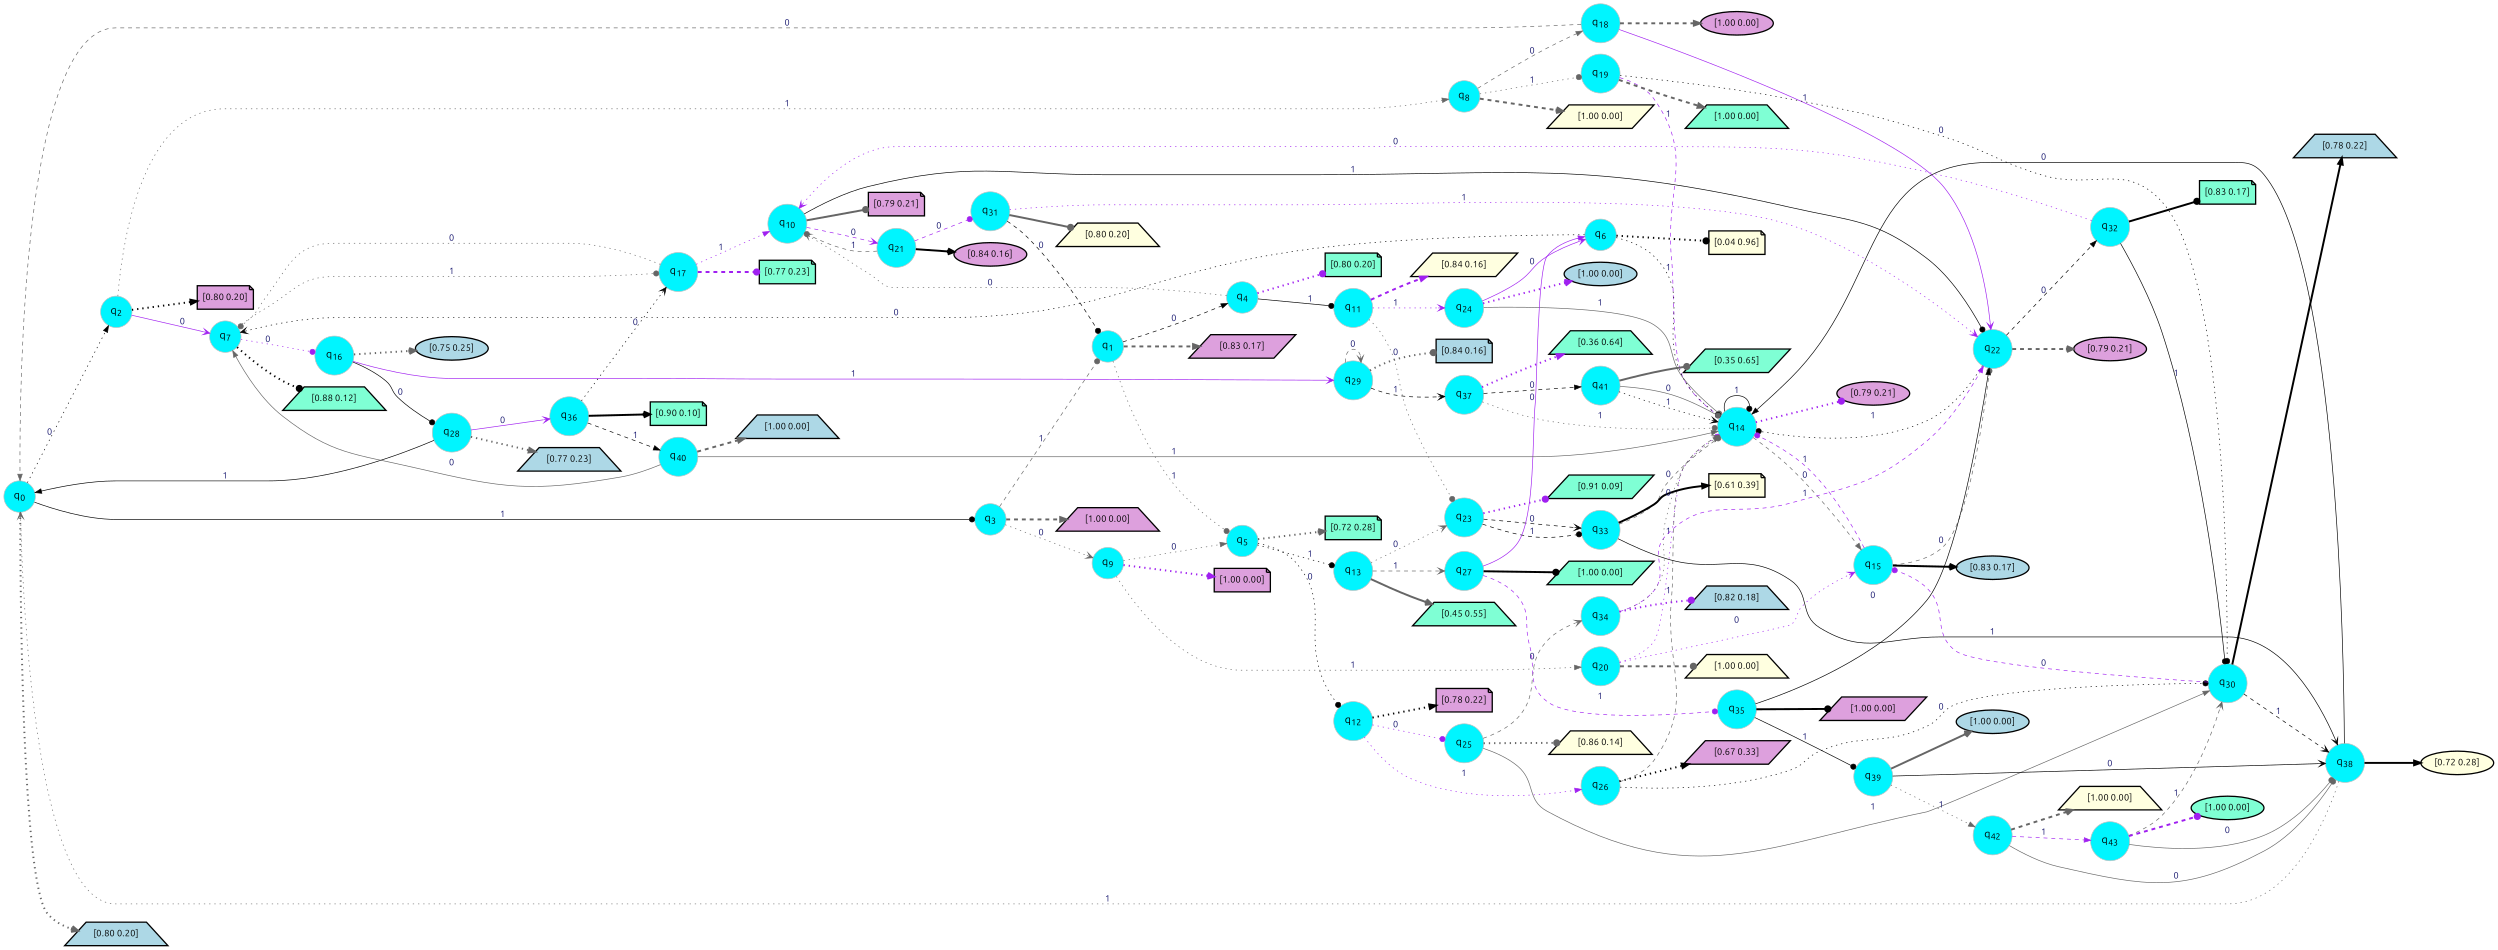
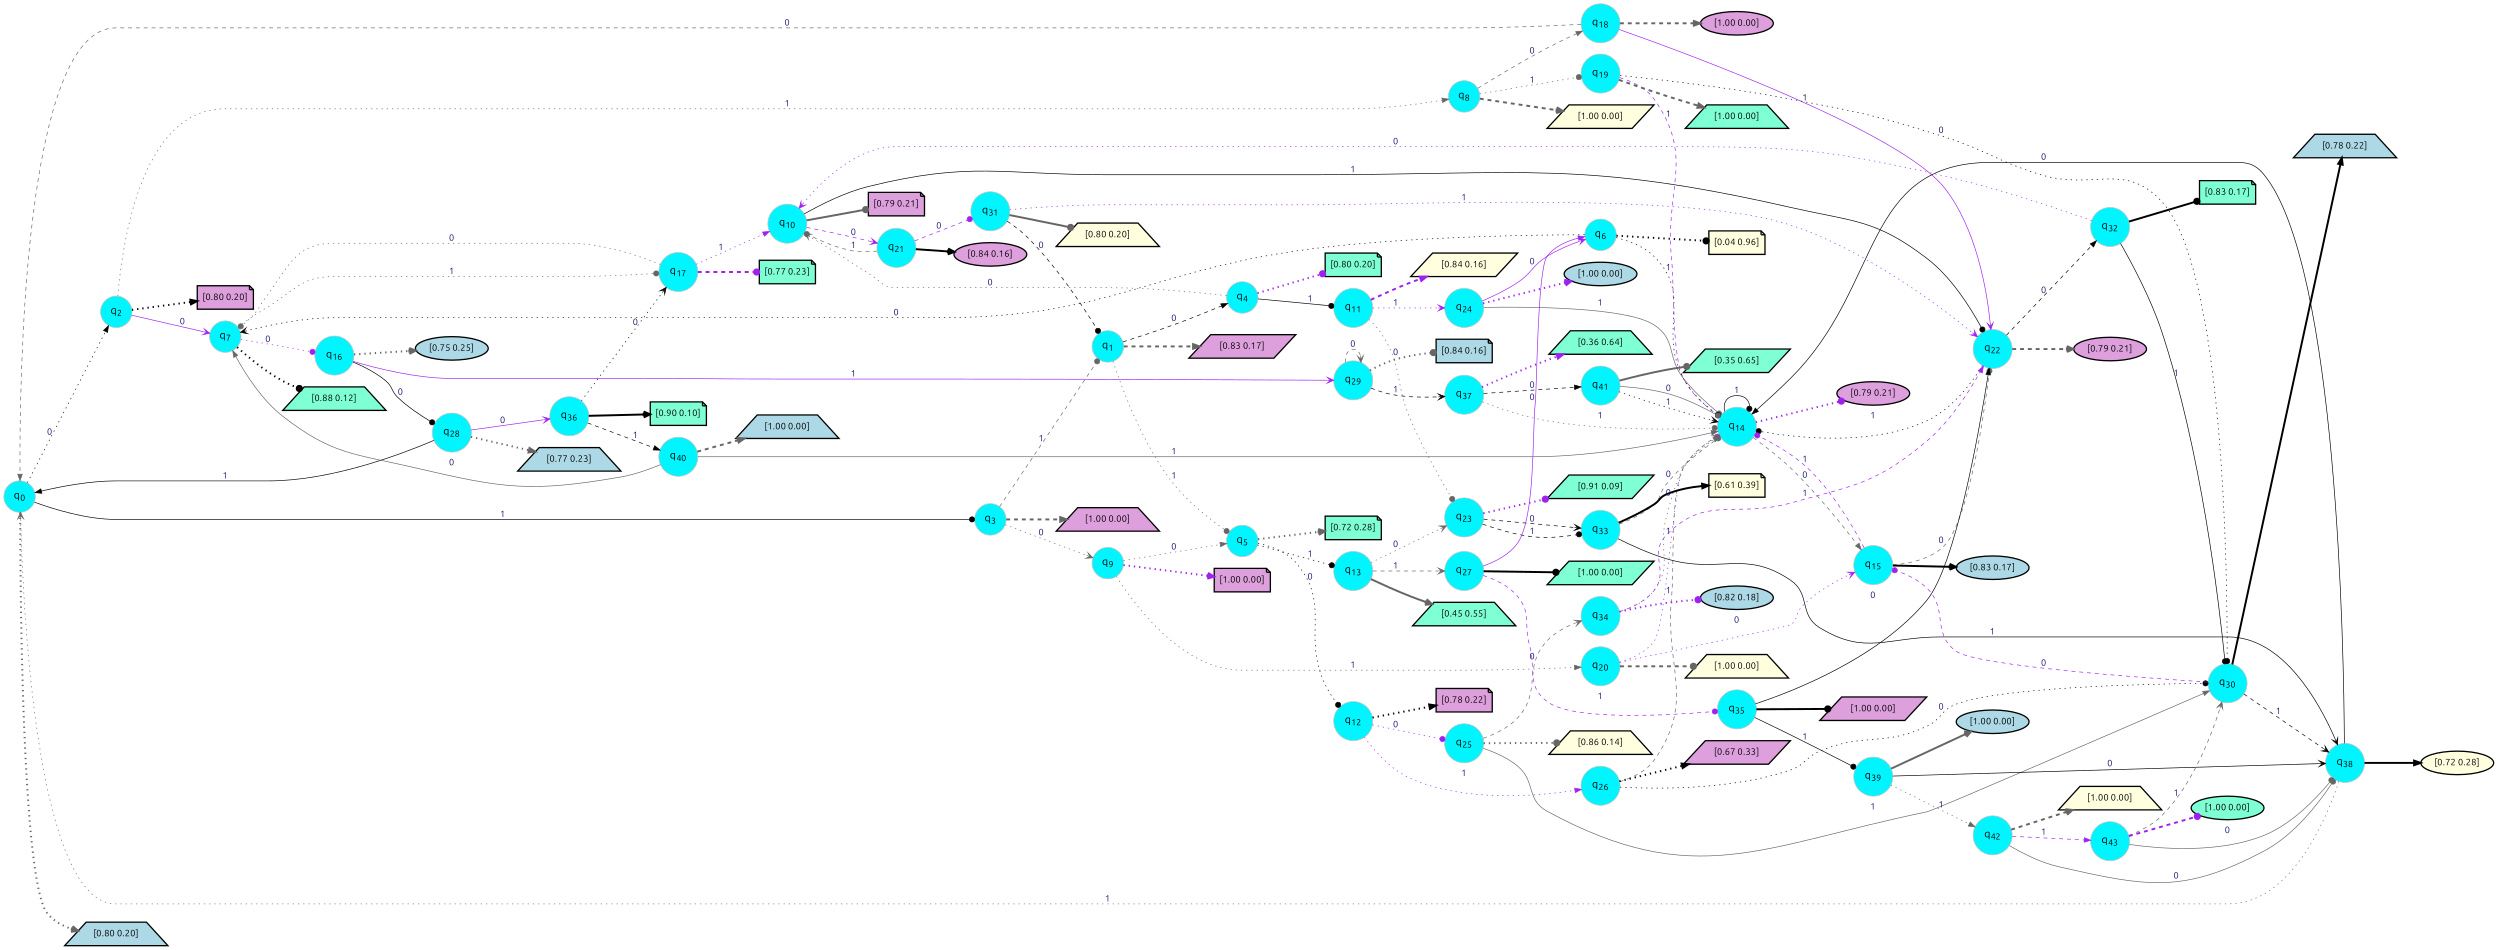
node "[0.82 0.18]": shape trapezium -> ellipse
